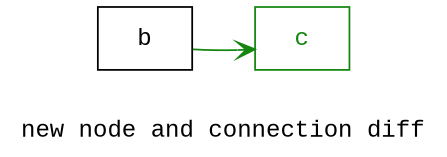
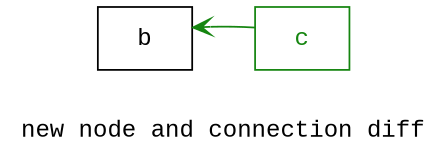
edge "b" -> "c": reversed
